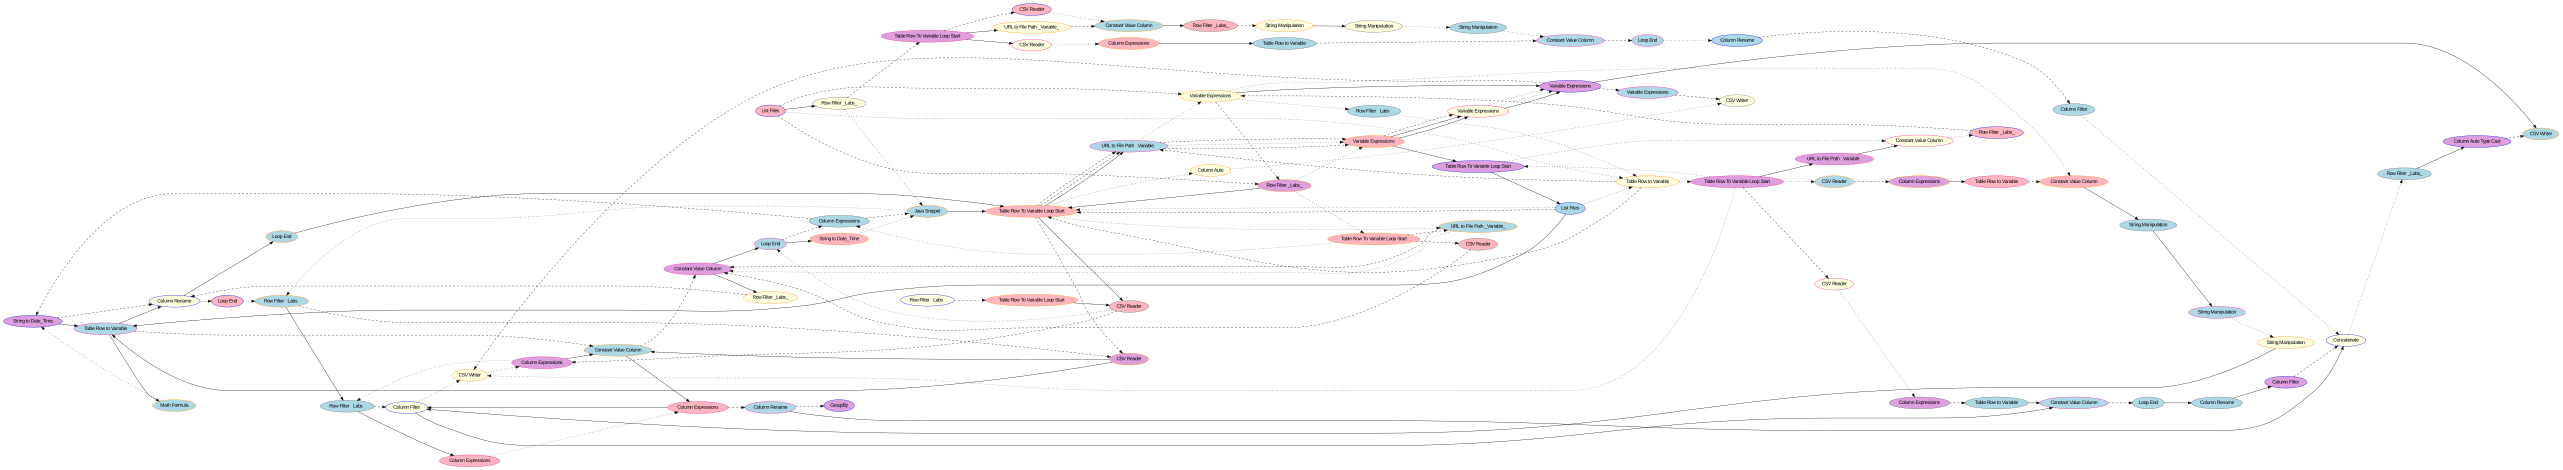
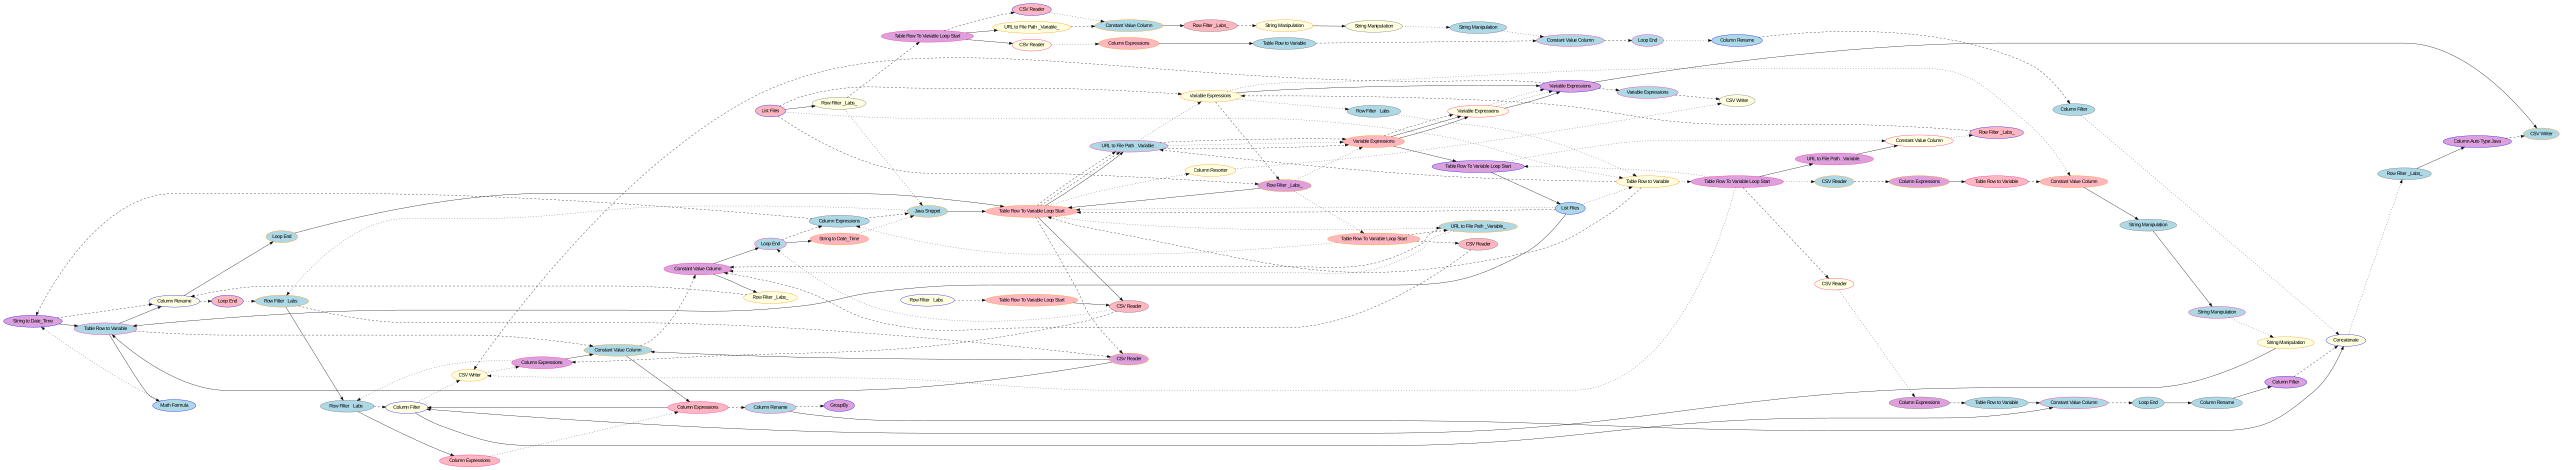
node "Column Auto Type Cast": label "Column Auto Type Cast" -> "Column Auto Type Java"
node "Column Auto": label "Column Auto" -> "Column Resorter"
node "Math Formula": color darkorange -> blue
